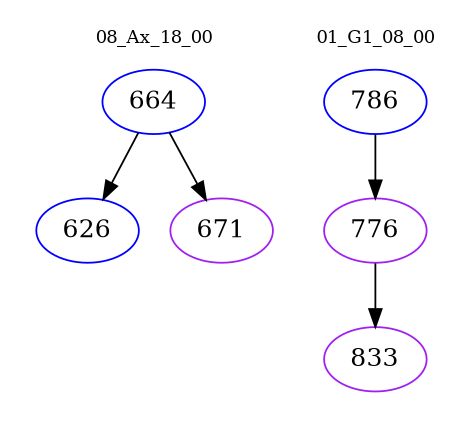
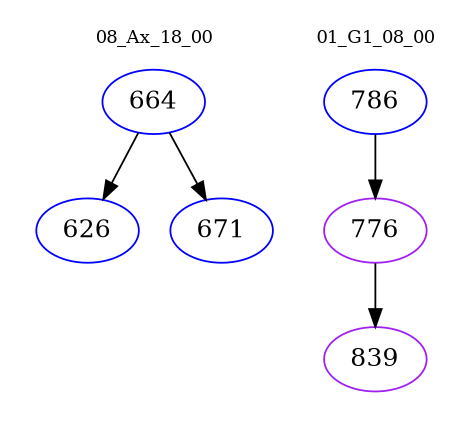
node "671": color purple -> blue
node "833": label "833" -> "839"
